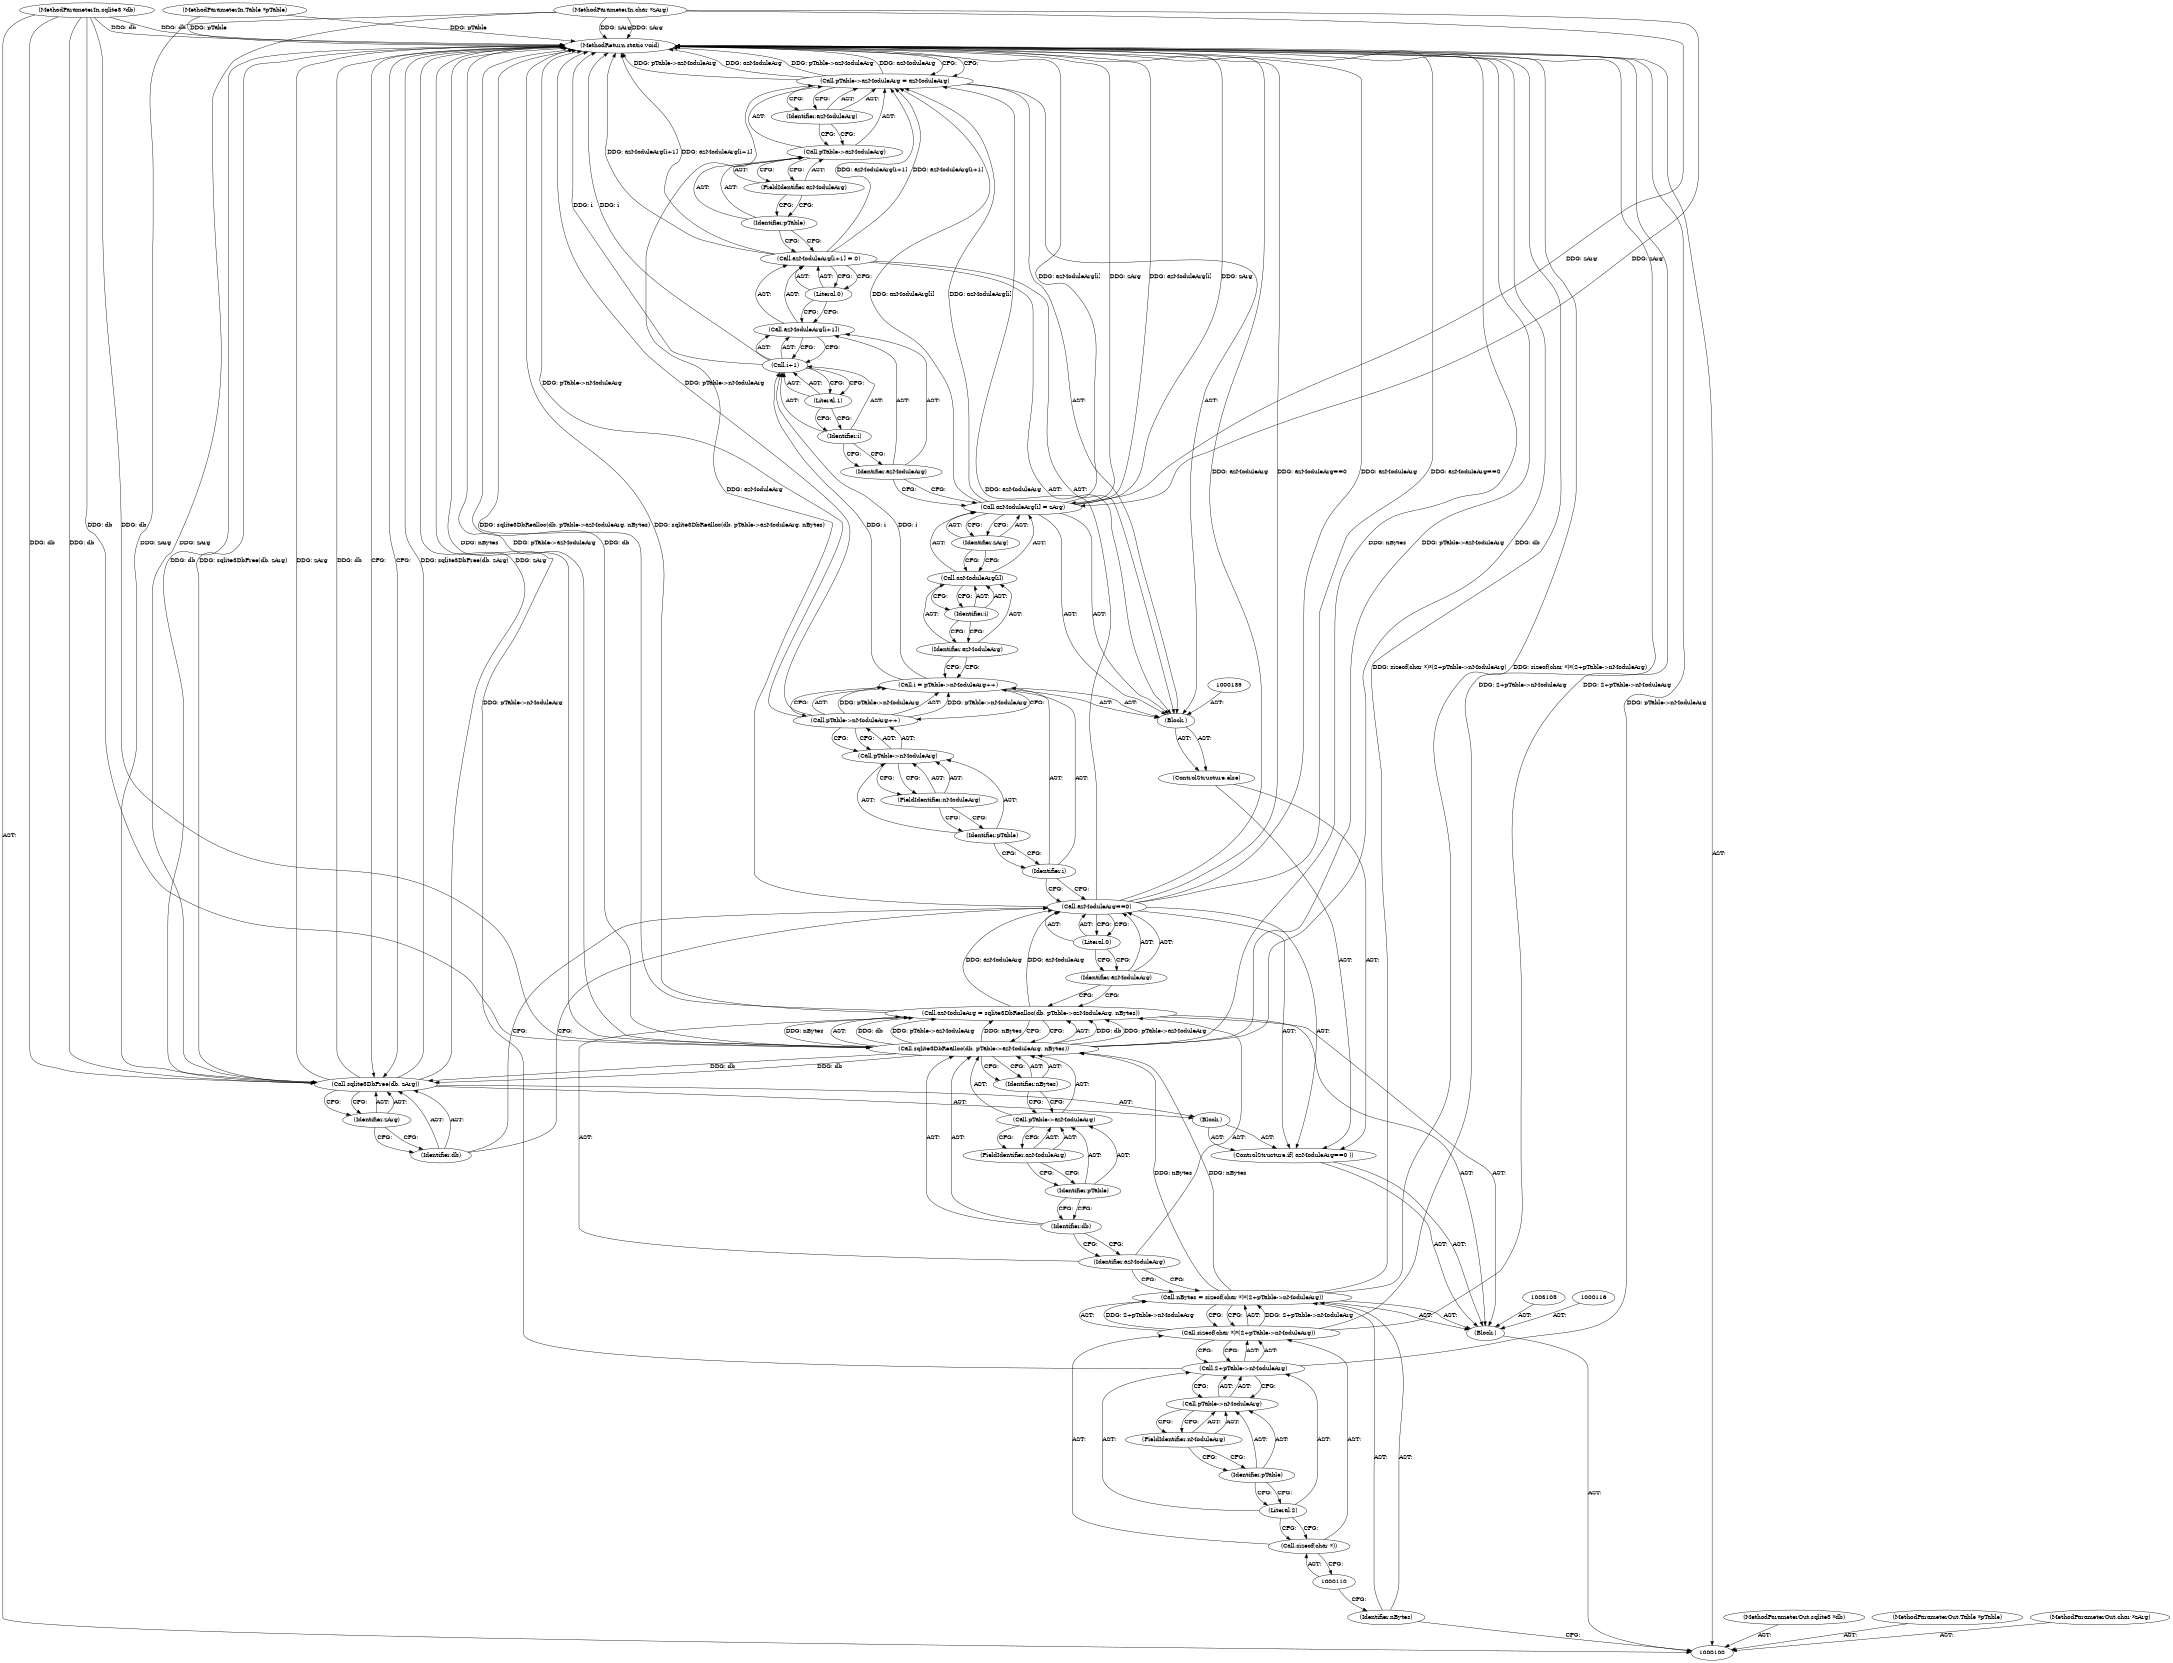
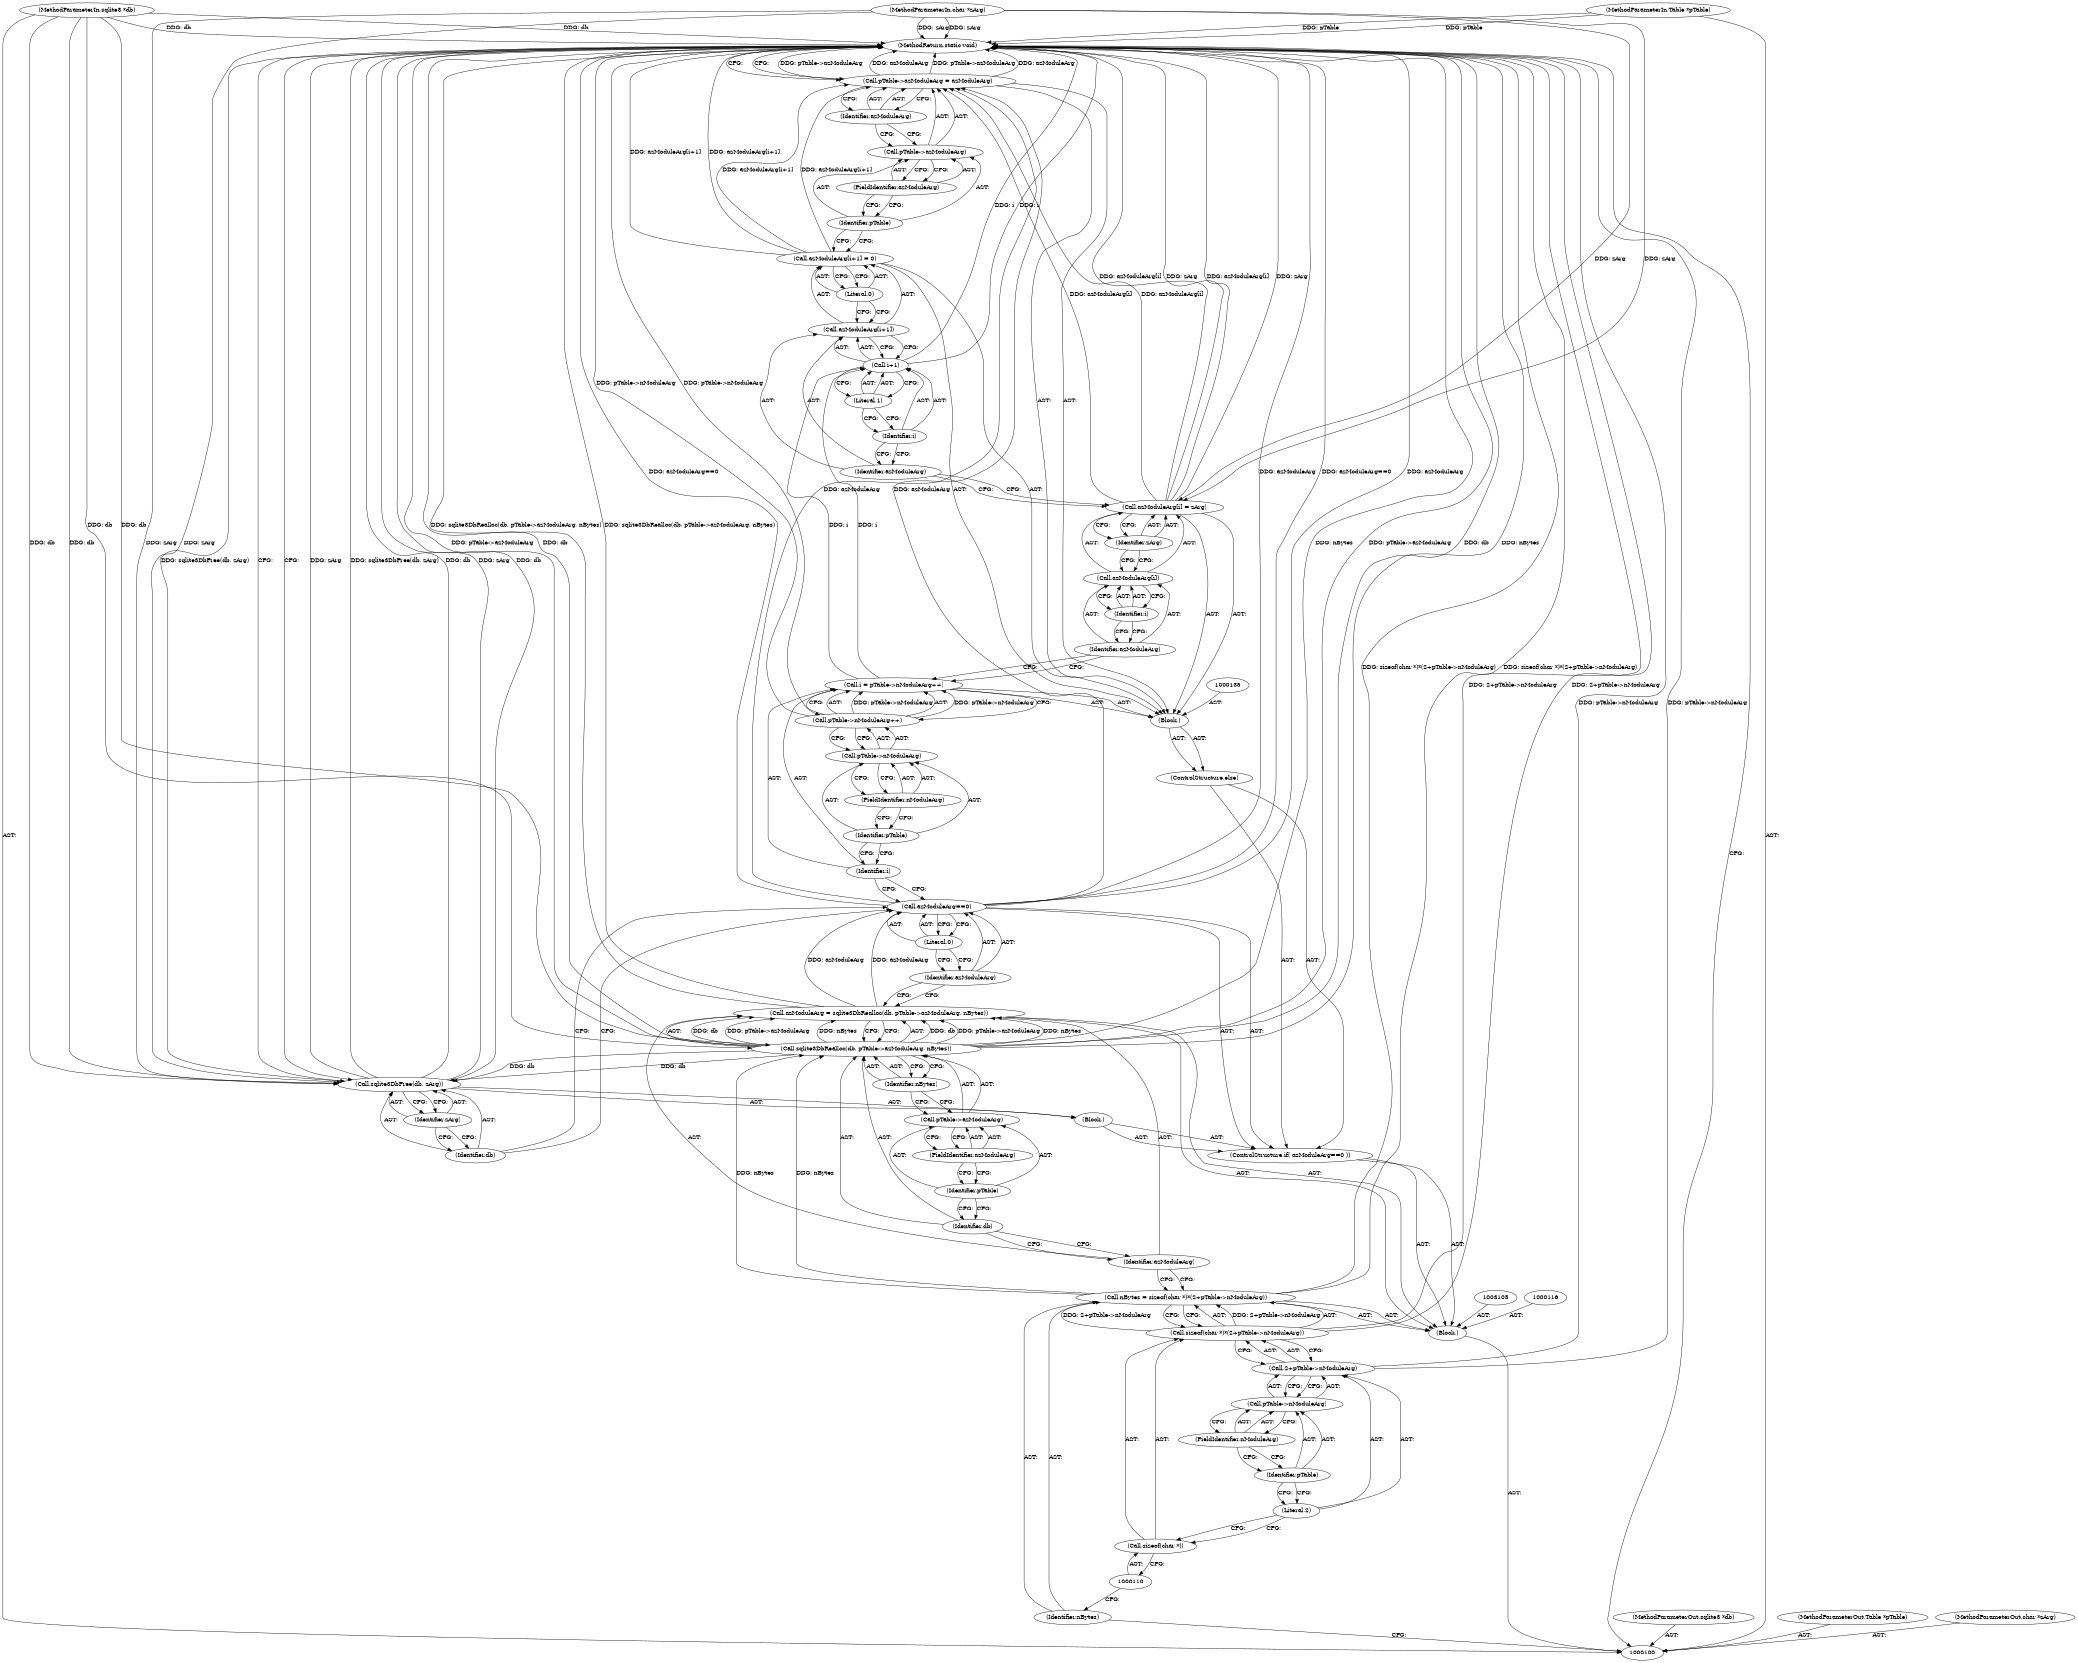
edge "(MethodParameterIn,Table *pTable)" -> "1000100": added, label "AST:"
edge "(MethodReturn,static void)" -> "1000100": label "AST: " -> "CFG: "
